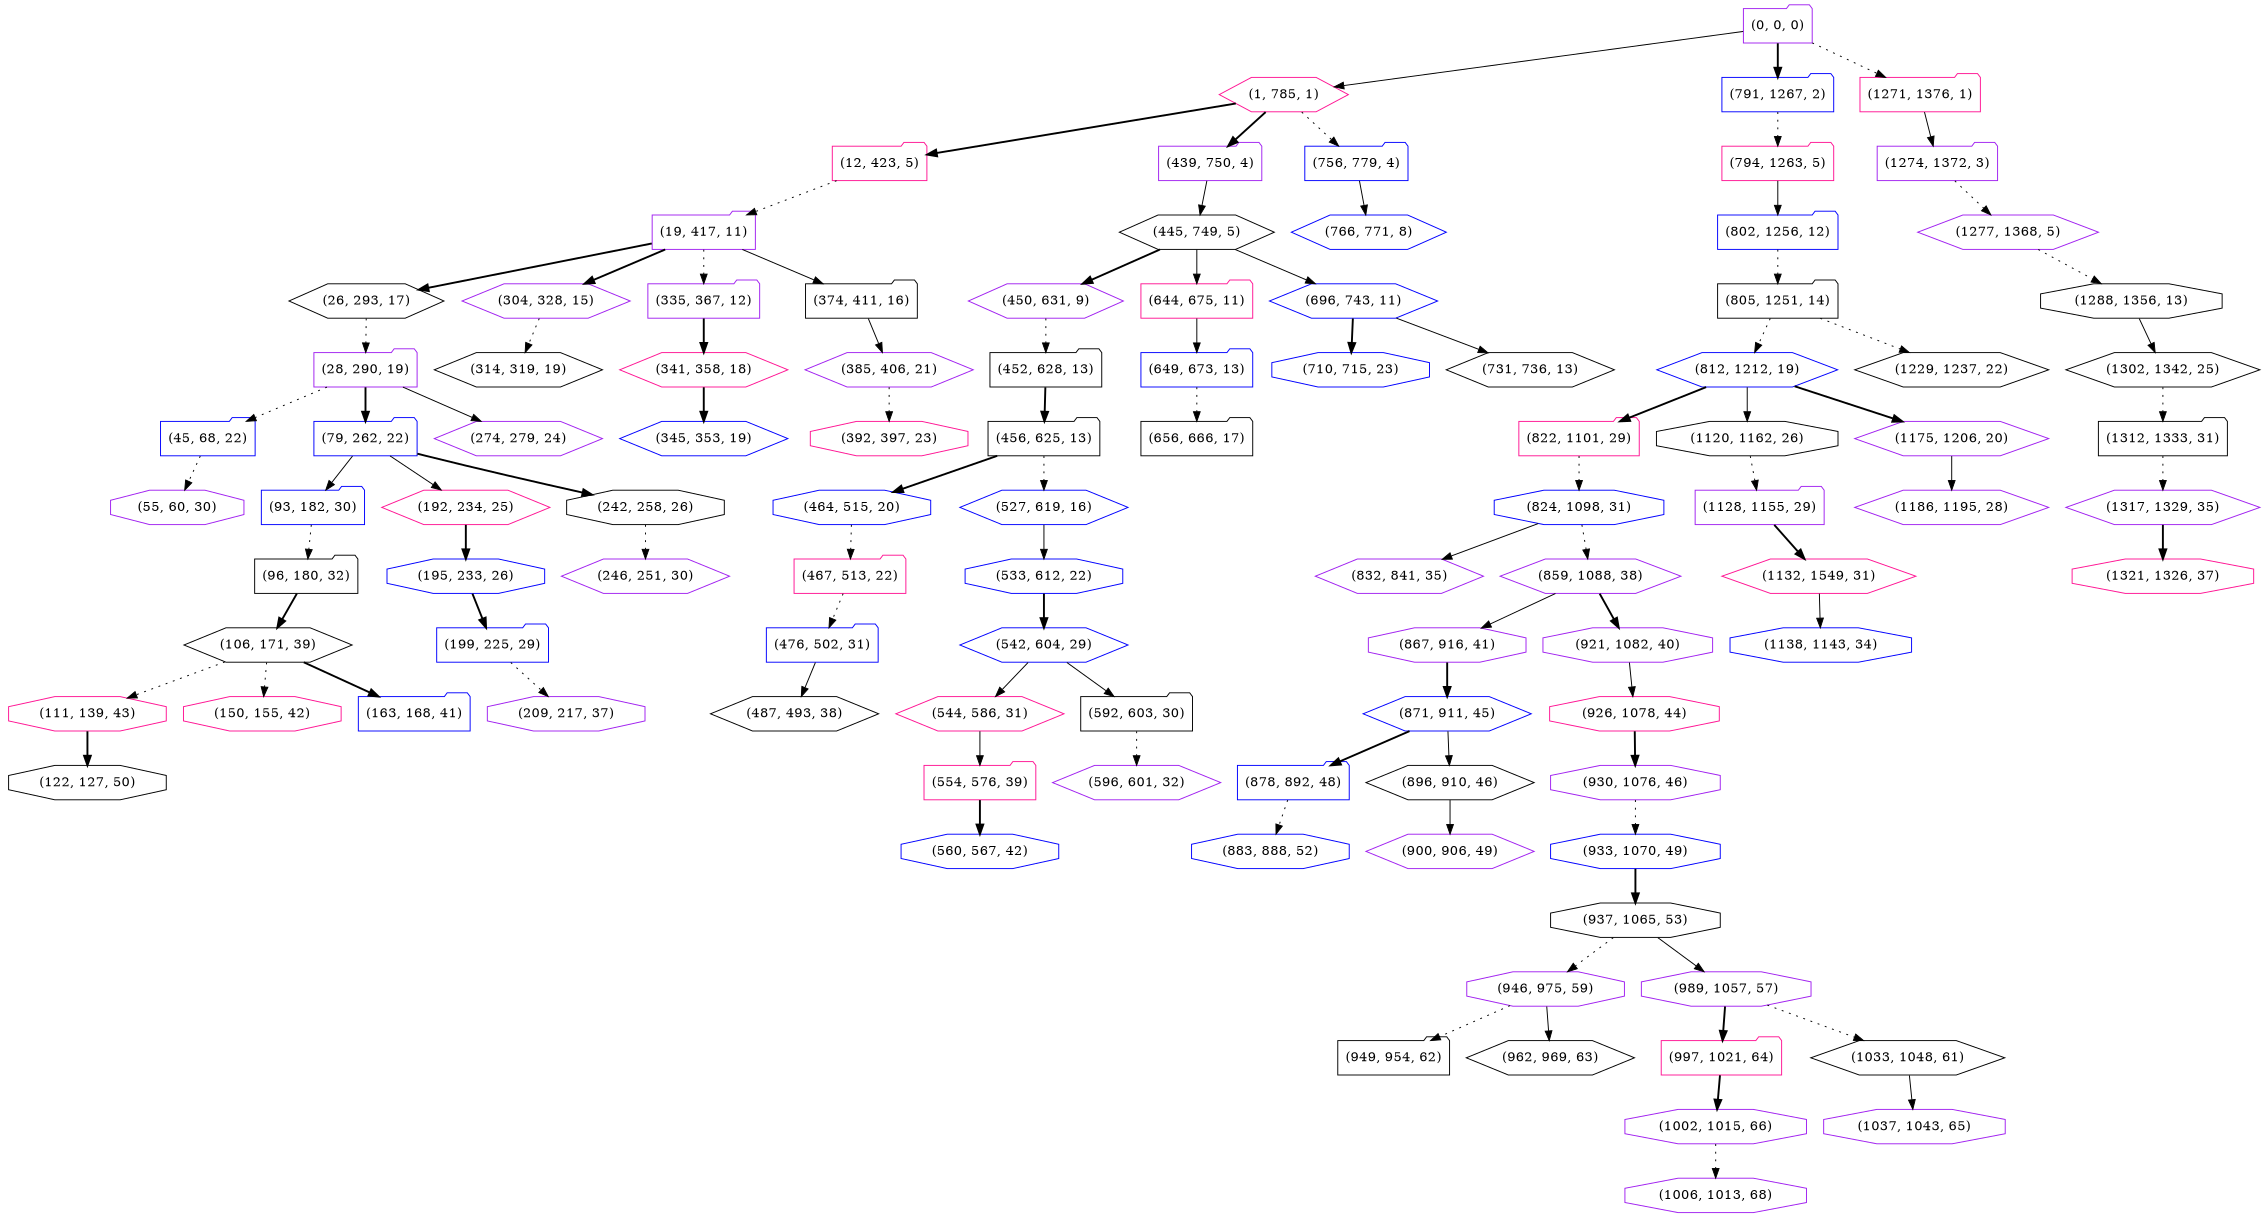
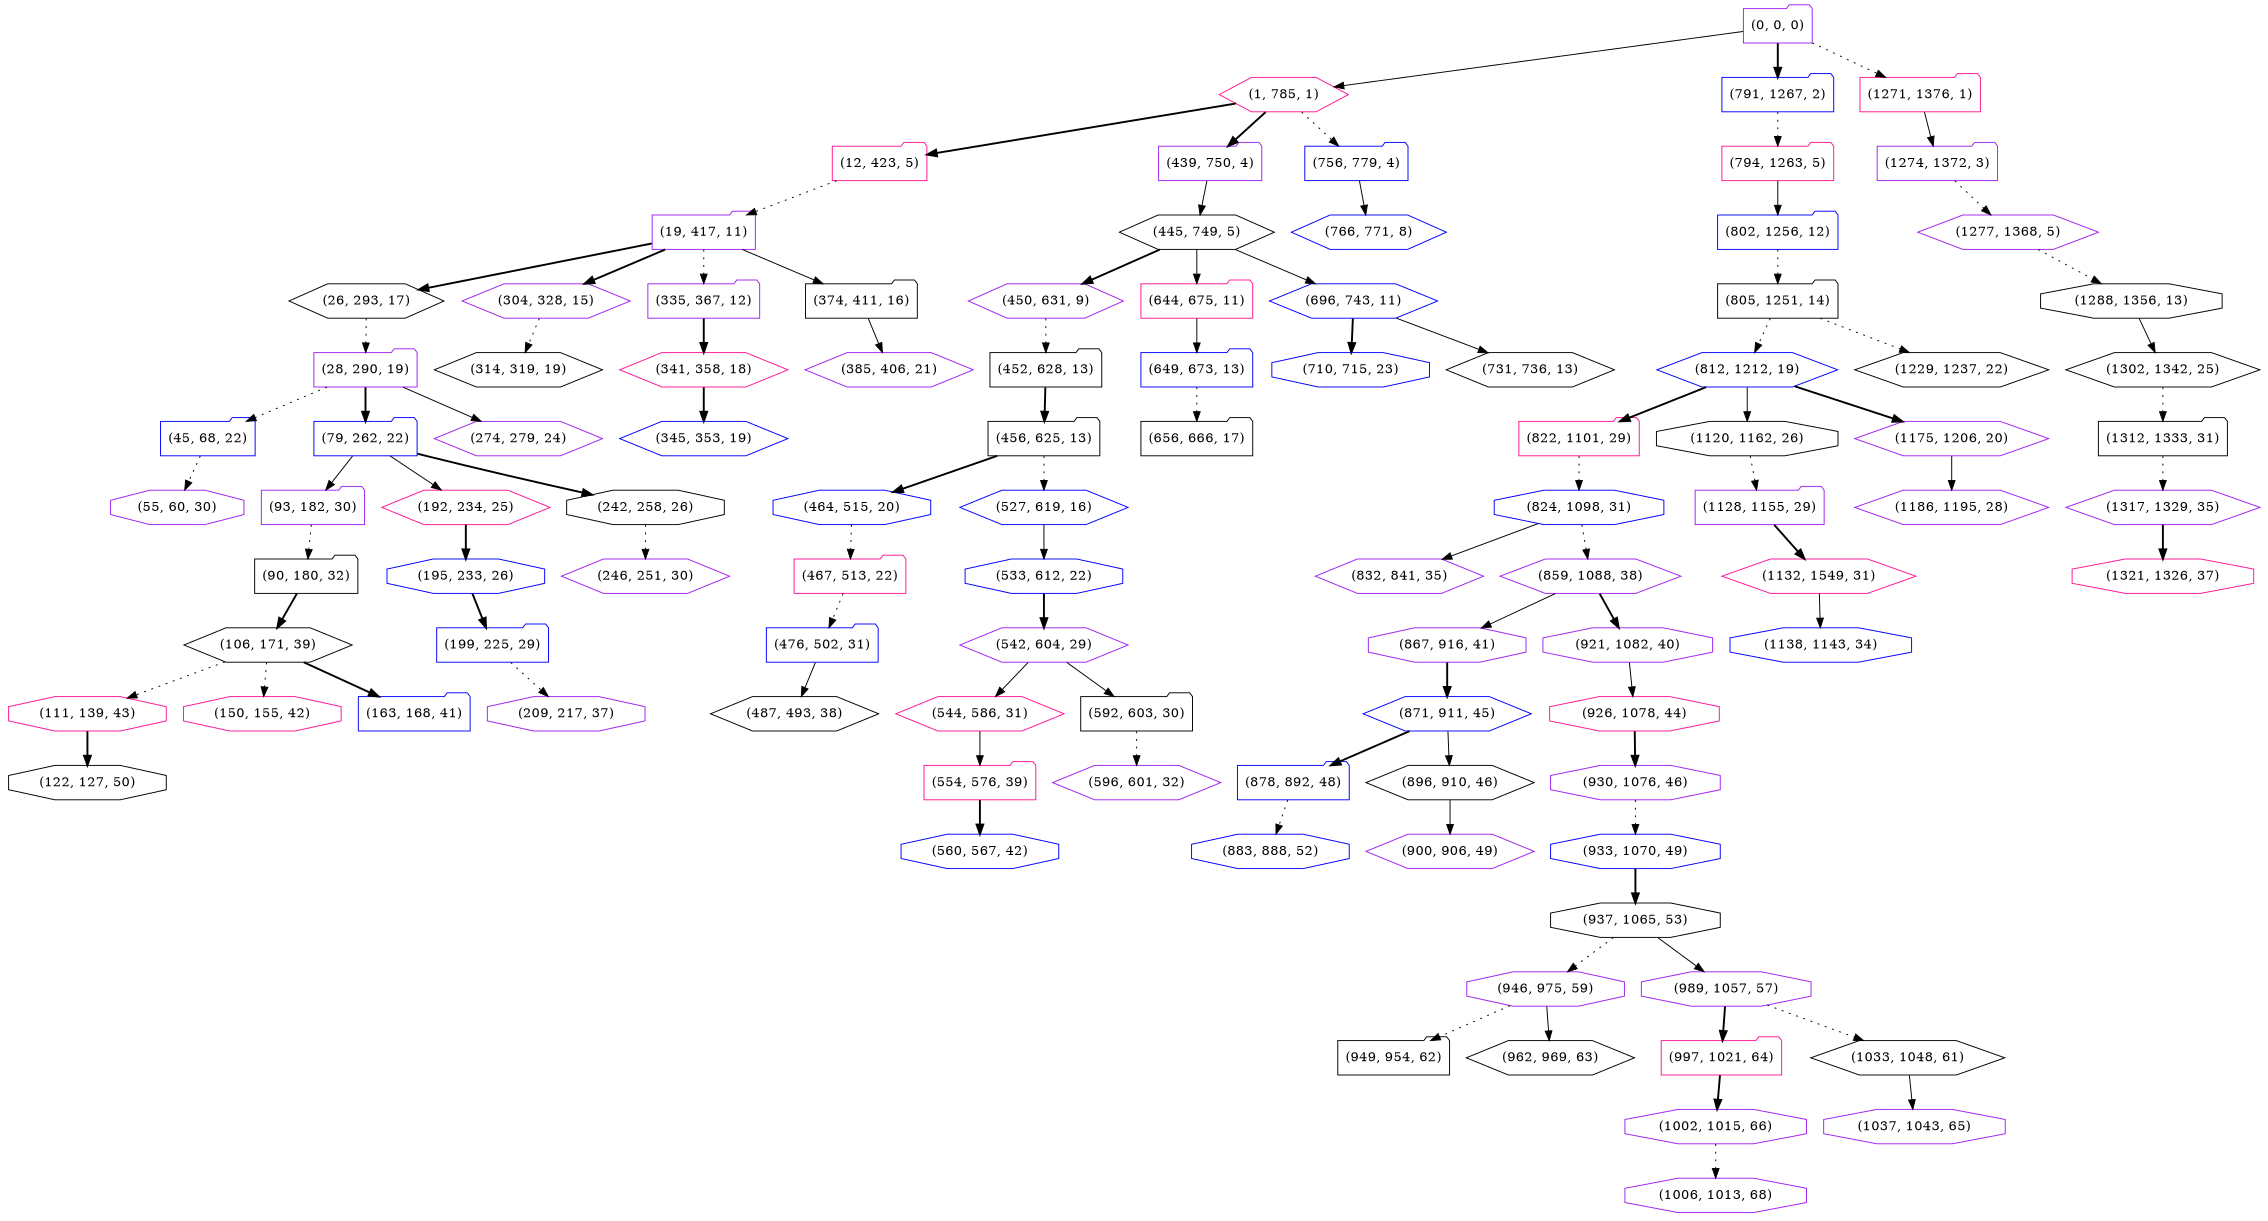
node "(392, 397, 23)": removed
node "(93, 182, 30)": color blue -> purple
node "(96, 180, 32)": label "(96, 180, 32)" -> "(90, 180, 32)"
node "(542, 604, 29)": color blue -> purple
